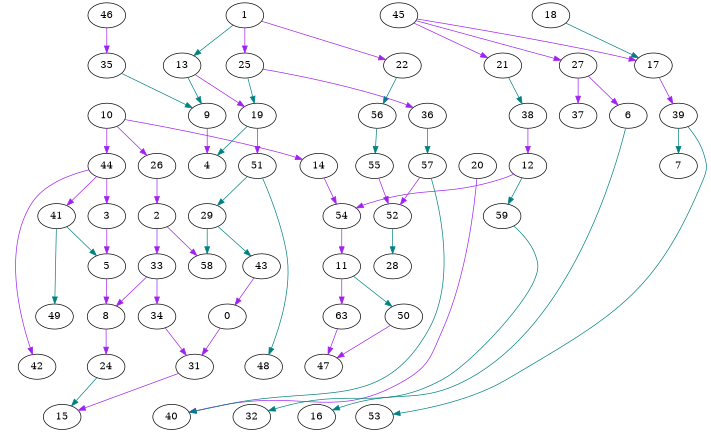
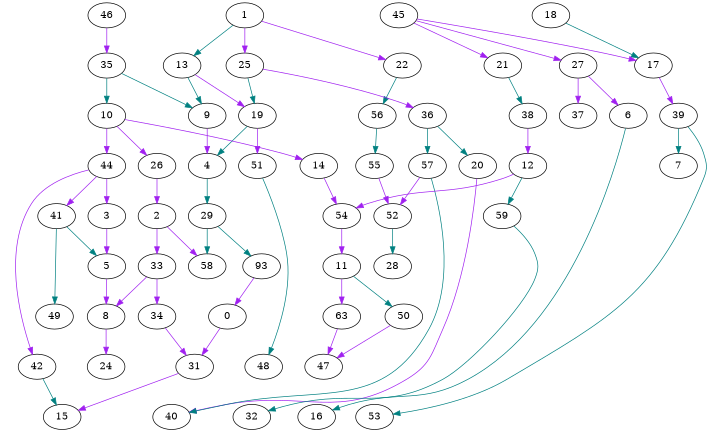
edge "35" -> "10": added
edge "36" -> "20": added
edge "51" -> "29": now "4" -> "29"
node "43": label "43" -> "93"
edge "24" -> "15": now "42" -> "15"
